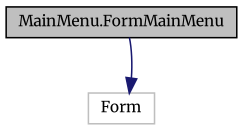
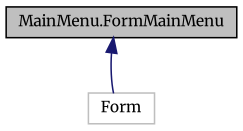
edge "MainMenu.FormMainMenu" -> "Form": reversed
